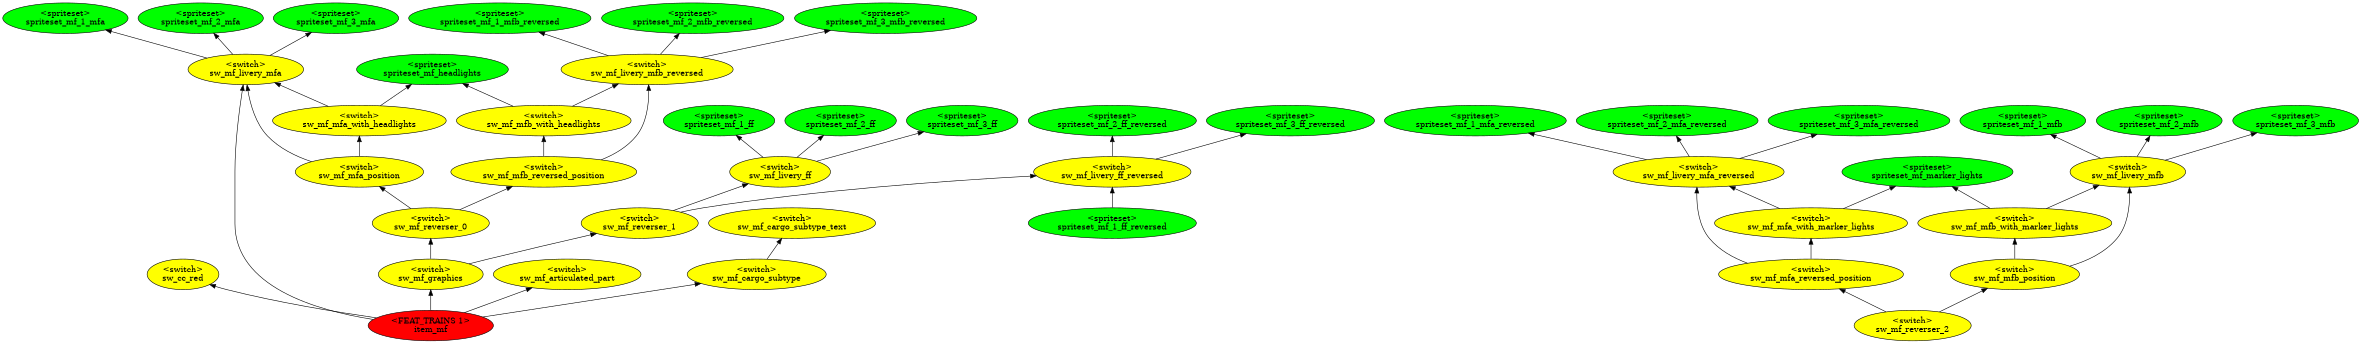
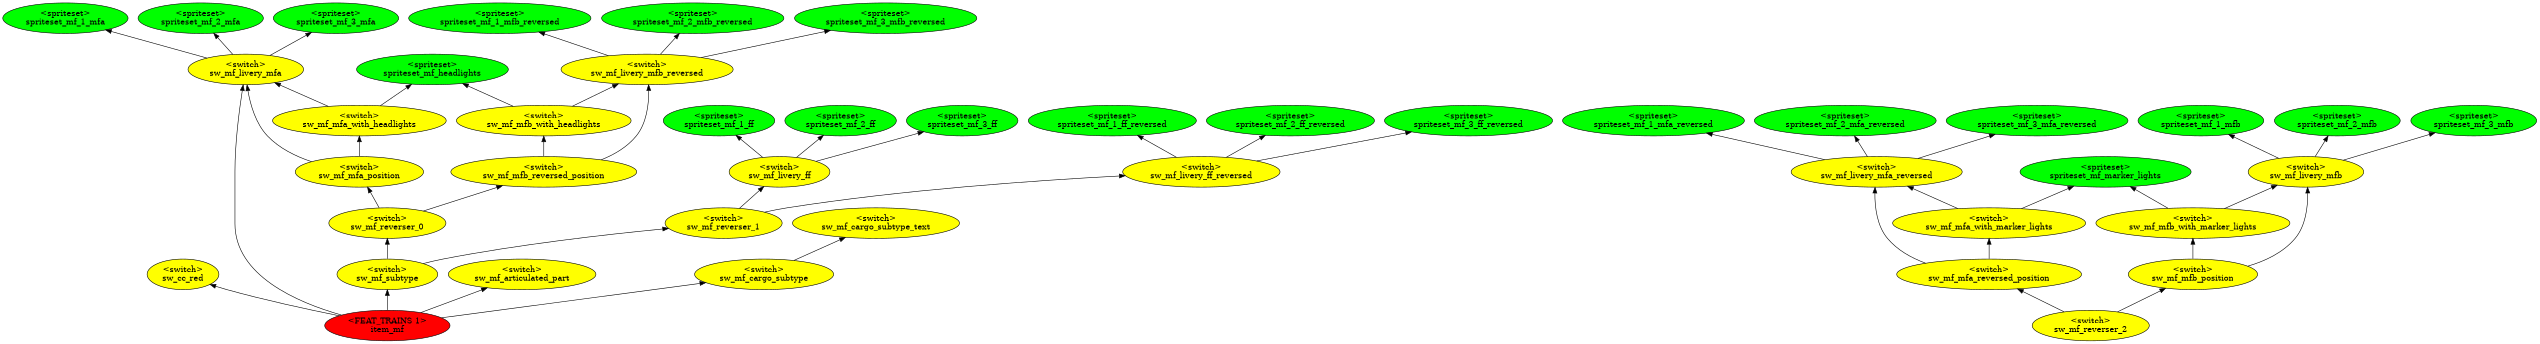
edge "<spriteset> spriteset_mf_1_ff_reversed" -> "<switch> sw_mf_livery_ff_reversed": reversed
node "<switch> sw_mf_graphics": label "<switch> sw_mf_graphics" -> "<switch> sw_mf_subtype"
